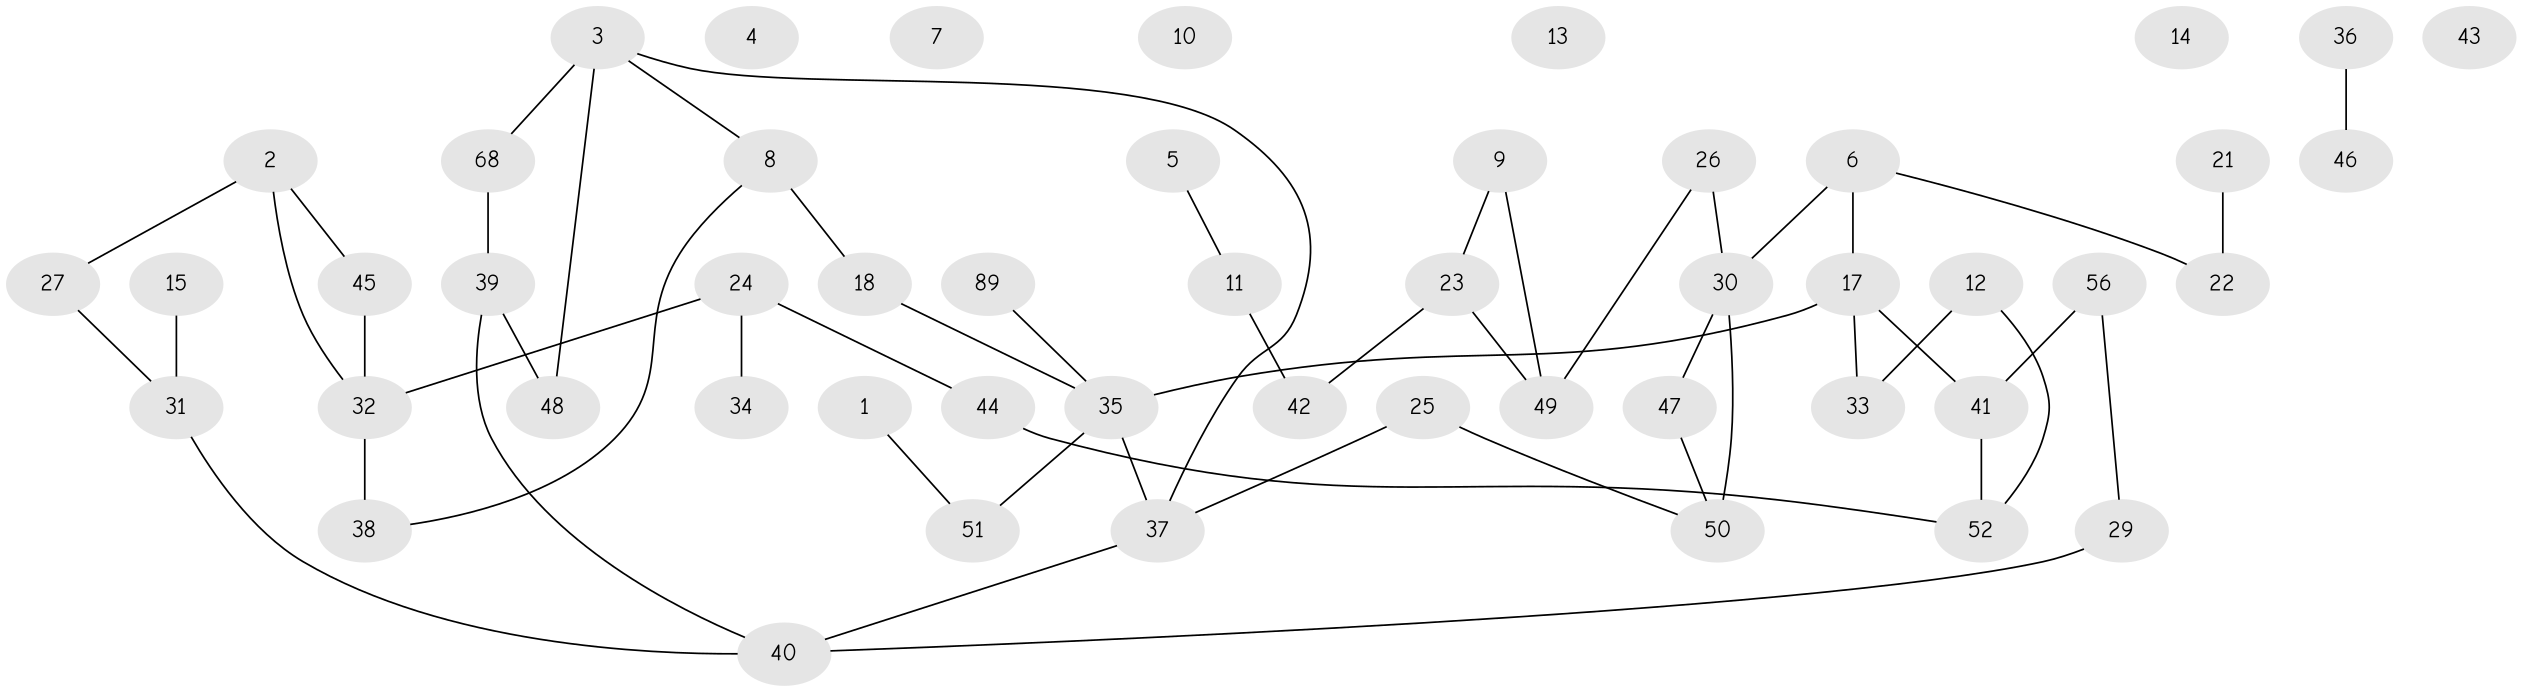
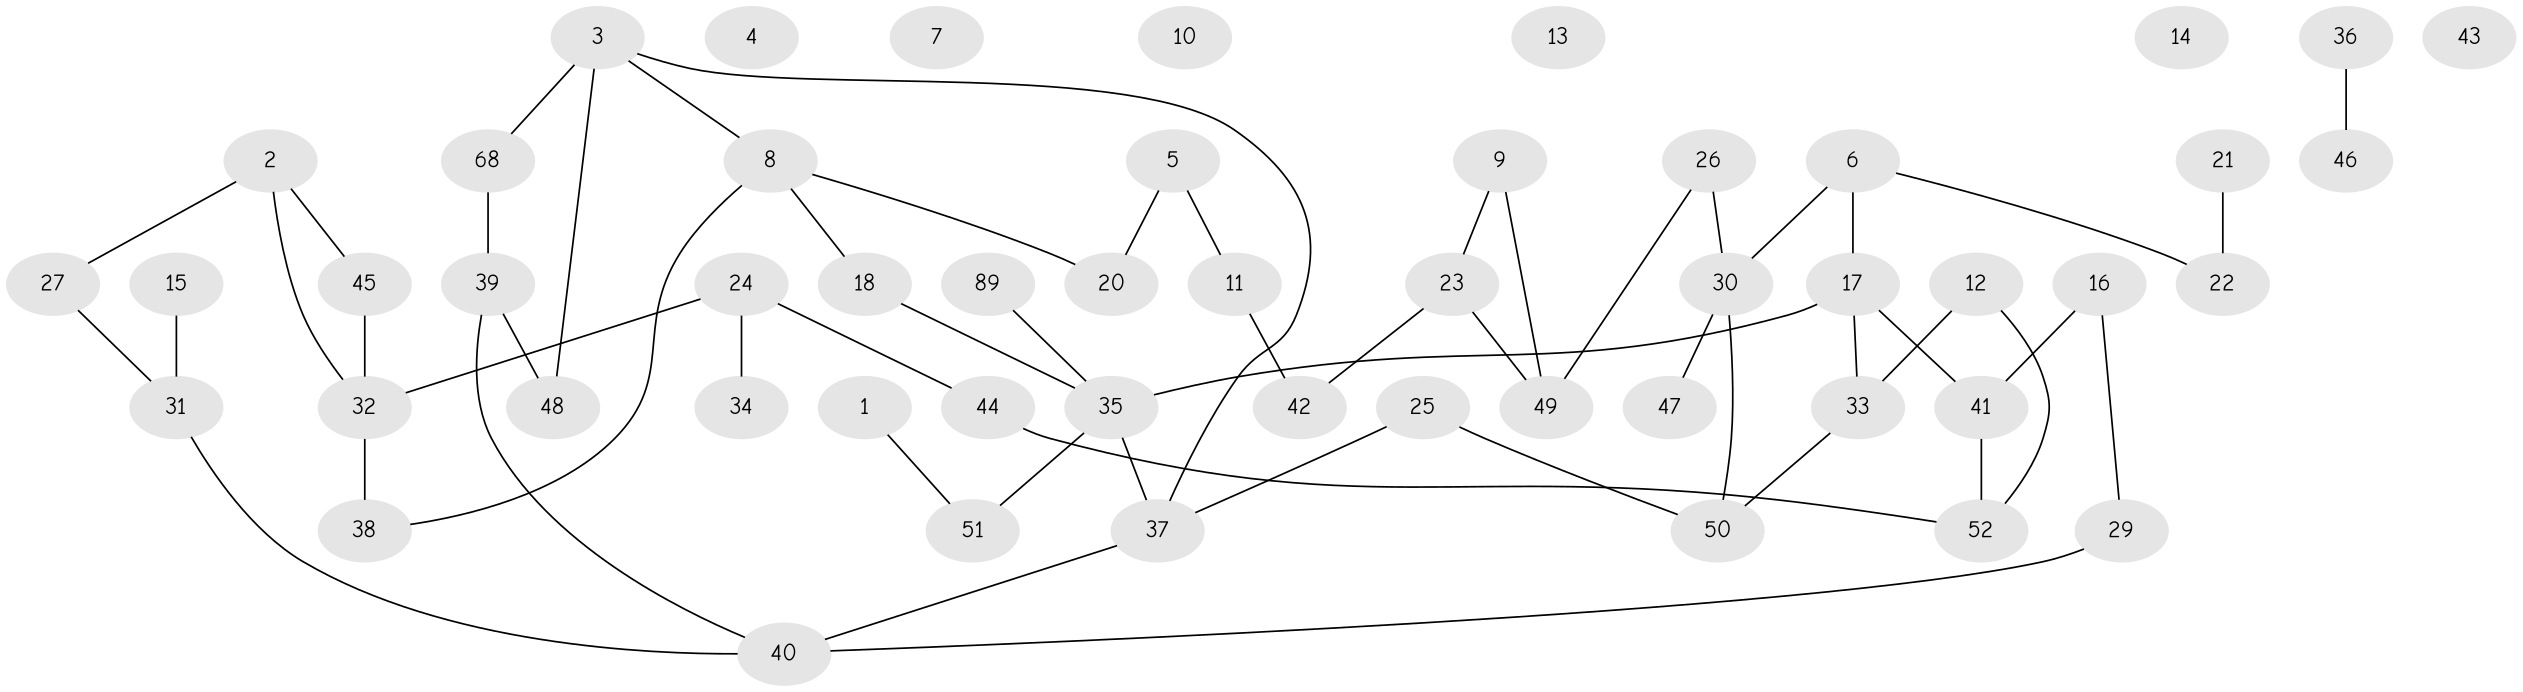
node "20": added
node "56": label "56" -> "16"
edge "47" -- "50": now "33" -- "50"
